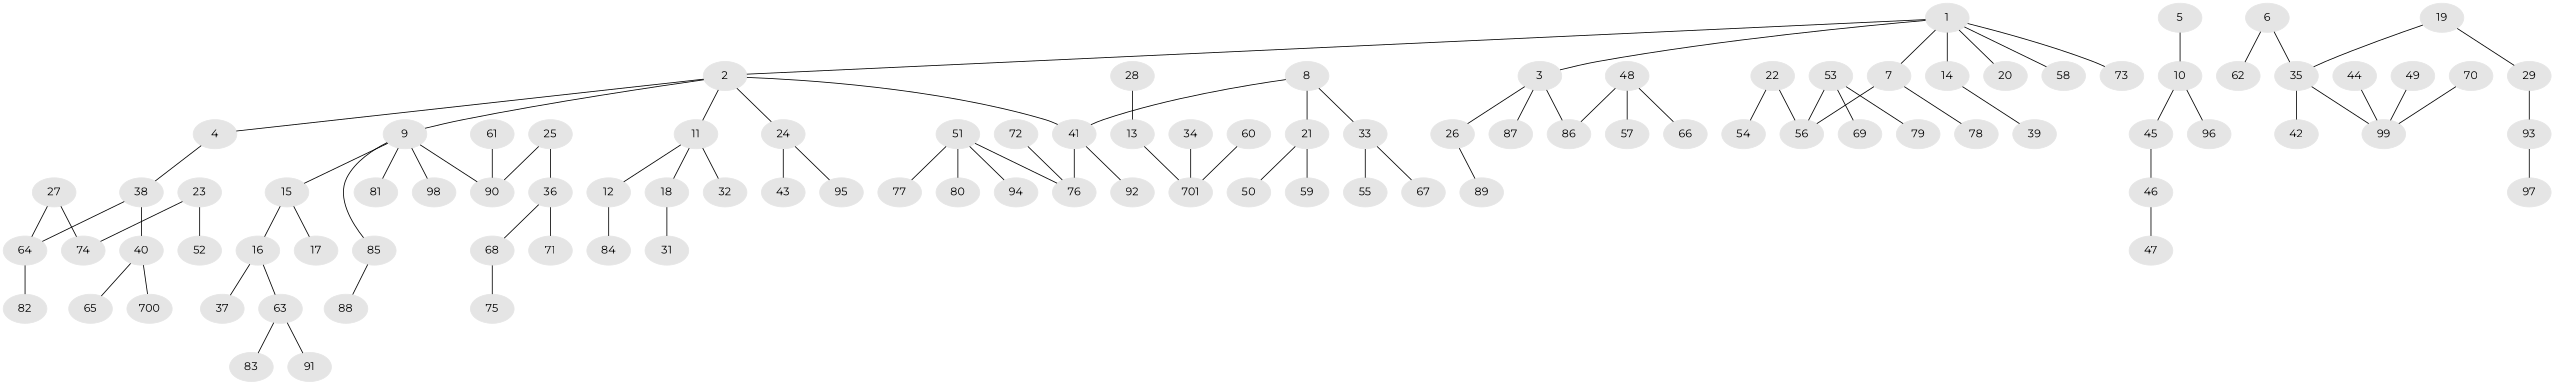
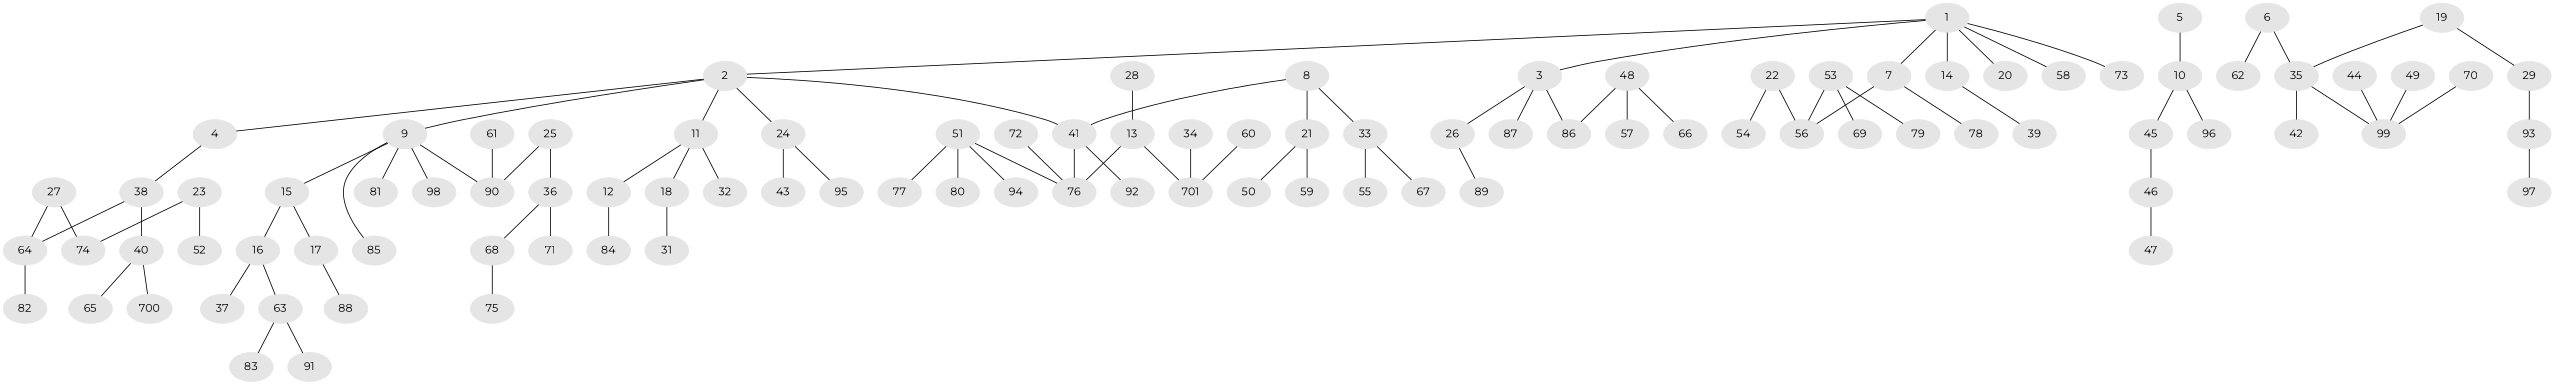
edge "13" -- "76": added
edge "85" -- "88": now "17" -- "88"
